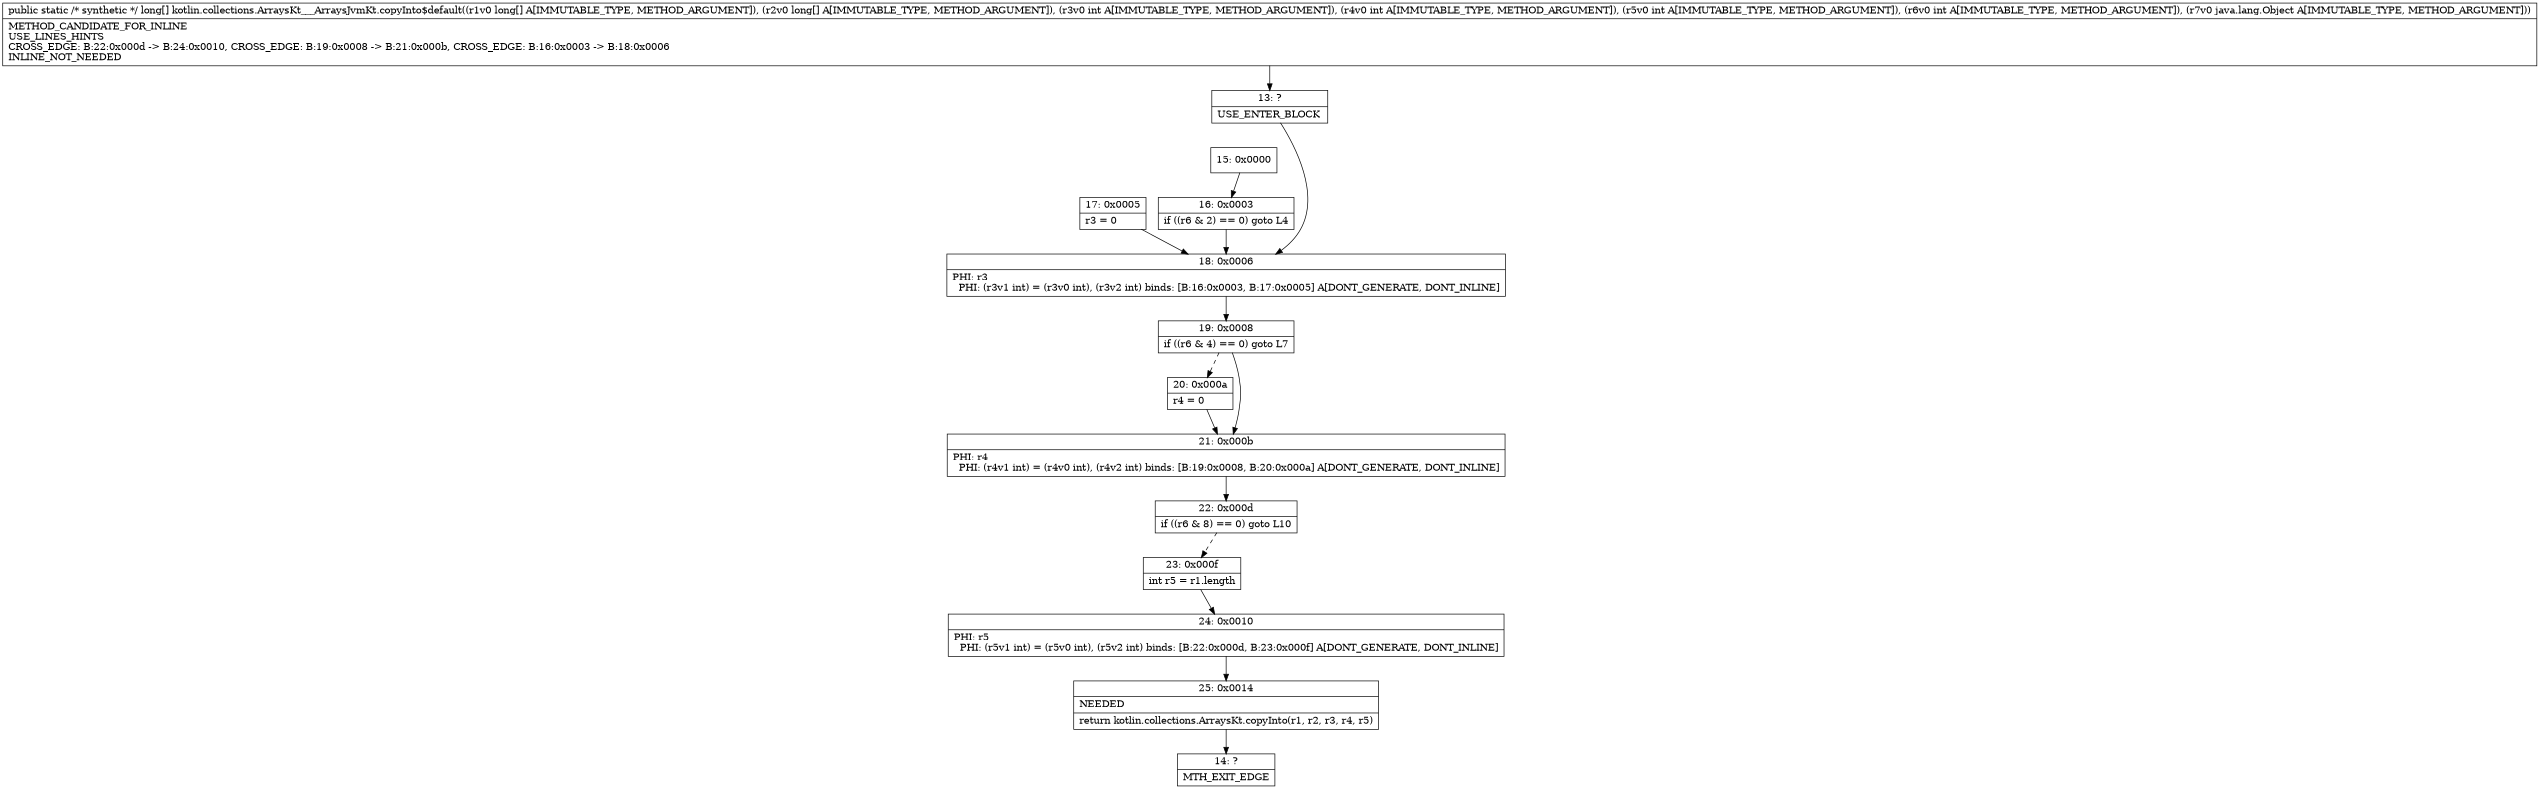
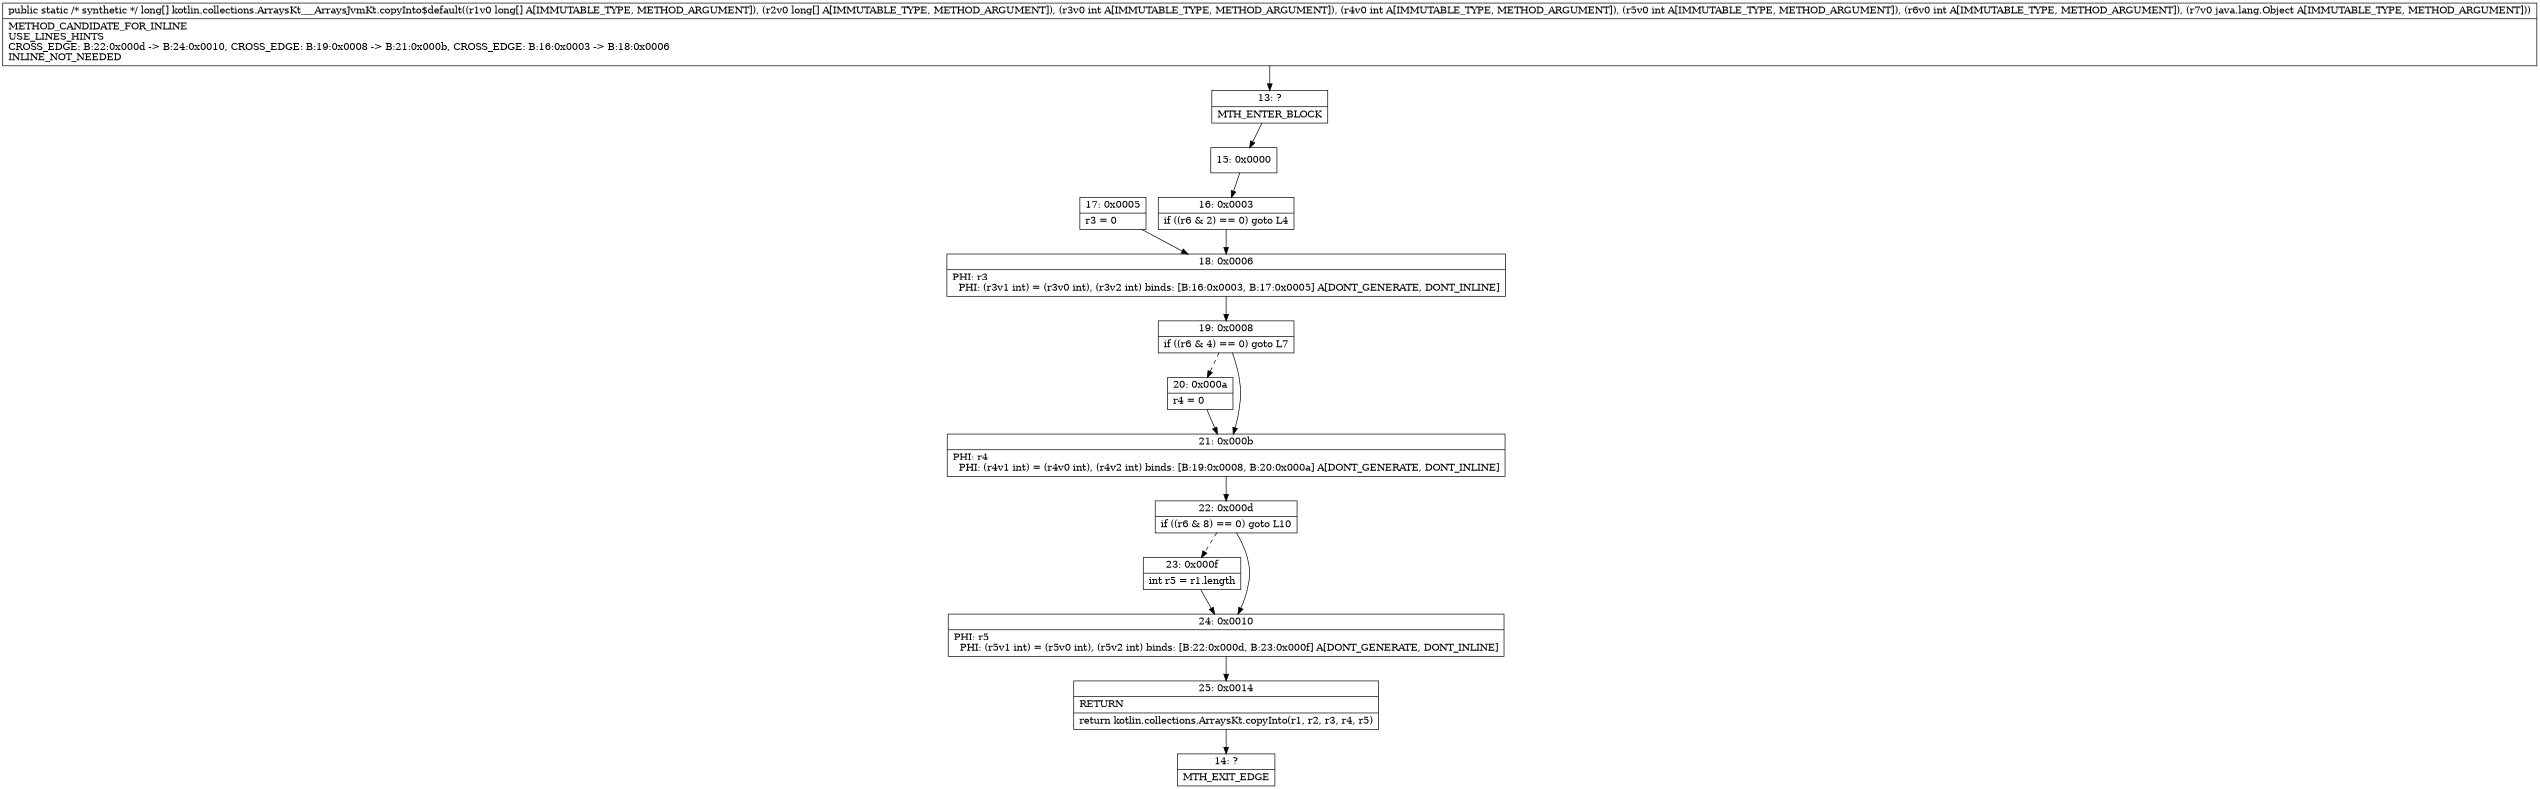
node "13: ?": text "USE_ENTER_BLOCK" -> "MTH_ENTER_BLOCK"
edge "13: ?" -> "18: 0x0006": now "13: ?" -> "15: 0x0000"
edge "22: 0x000d" -> "24: 0x0010": added
node "25: 0x0014": text "NEEDED" -> "RETURN"
